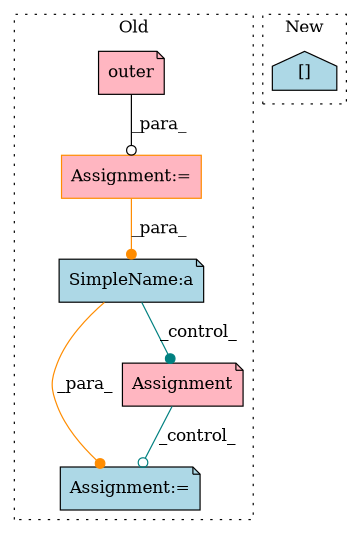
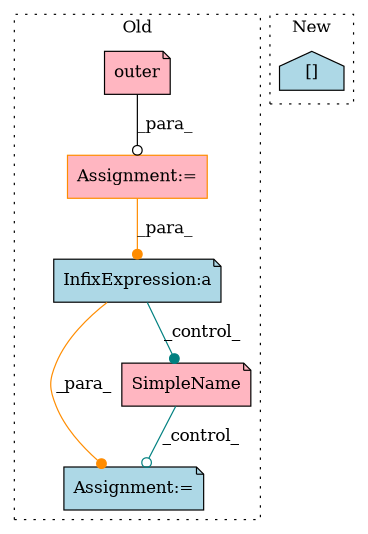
node "SimpleName:a": label "SimpleName:a" -> "InfixExpression:a"
node "Assignment": label "Assignment" -> "SimpleName"
